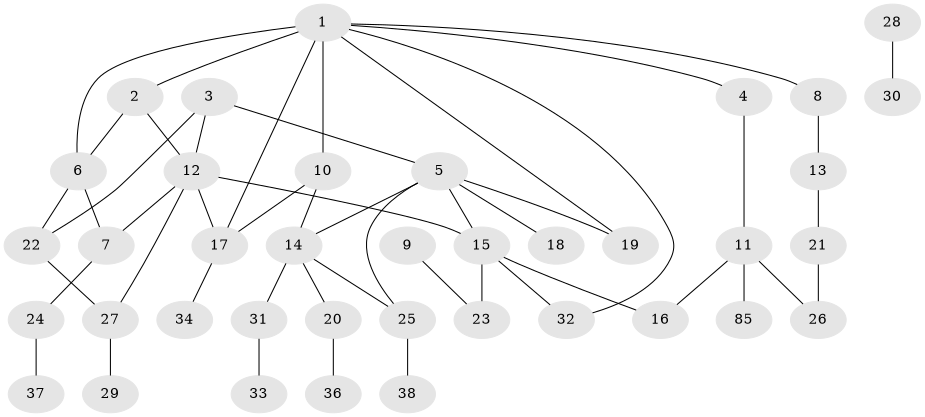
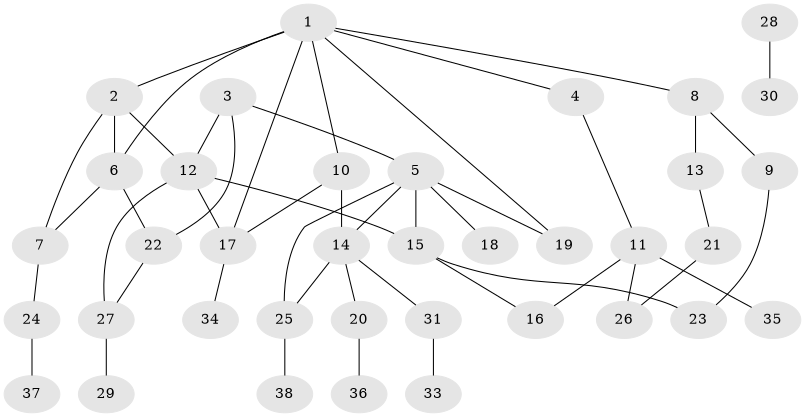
edge "8" -- "9": added
edge "12" -- "7": now "2" -- "7"
node "32": removed
node "85": label "85" -> "35"
